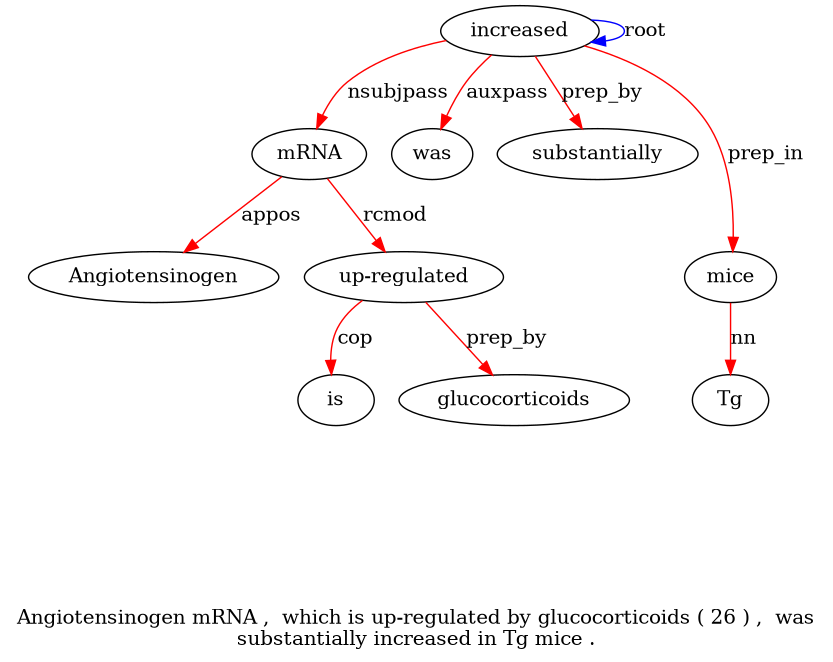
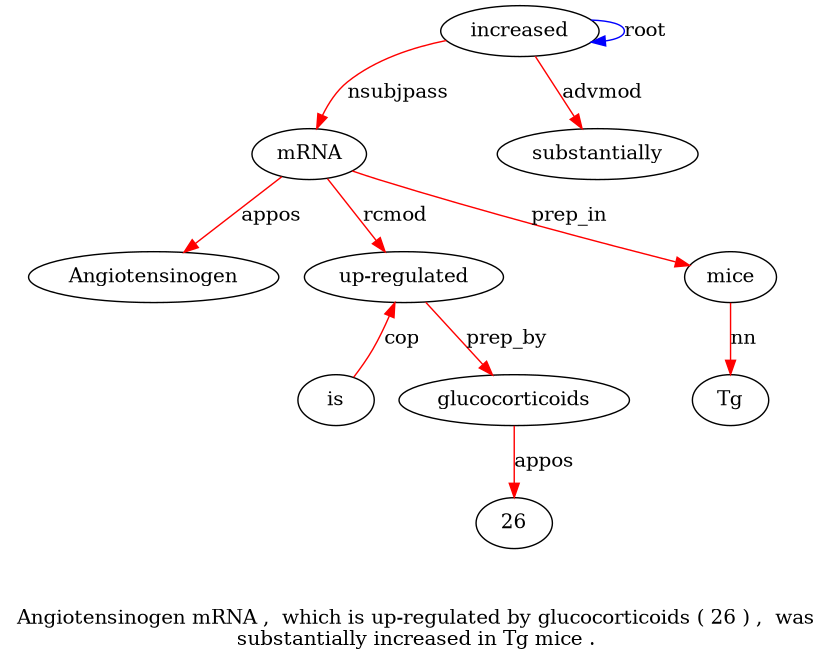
edge "increased" -> "substantially": label "prep_by" -> "advmod"
edge "increased" -> "mice": now "mRNA" -> "mice"
node "was": removed
edge "up-regulated" -> "is": reversed
node "26": added
